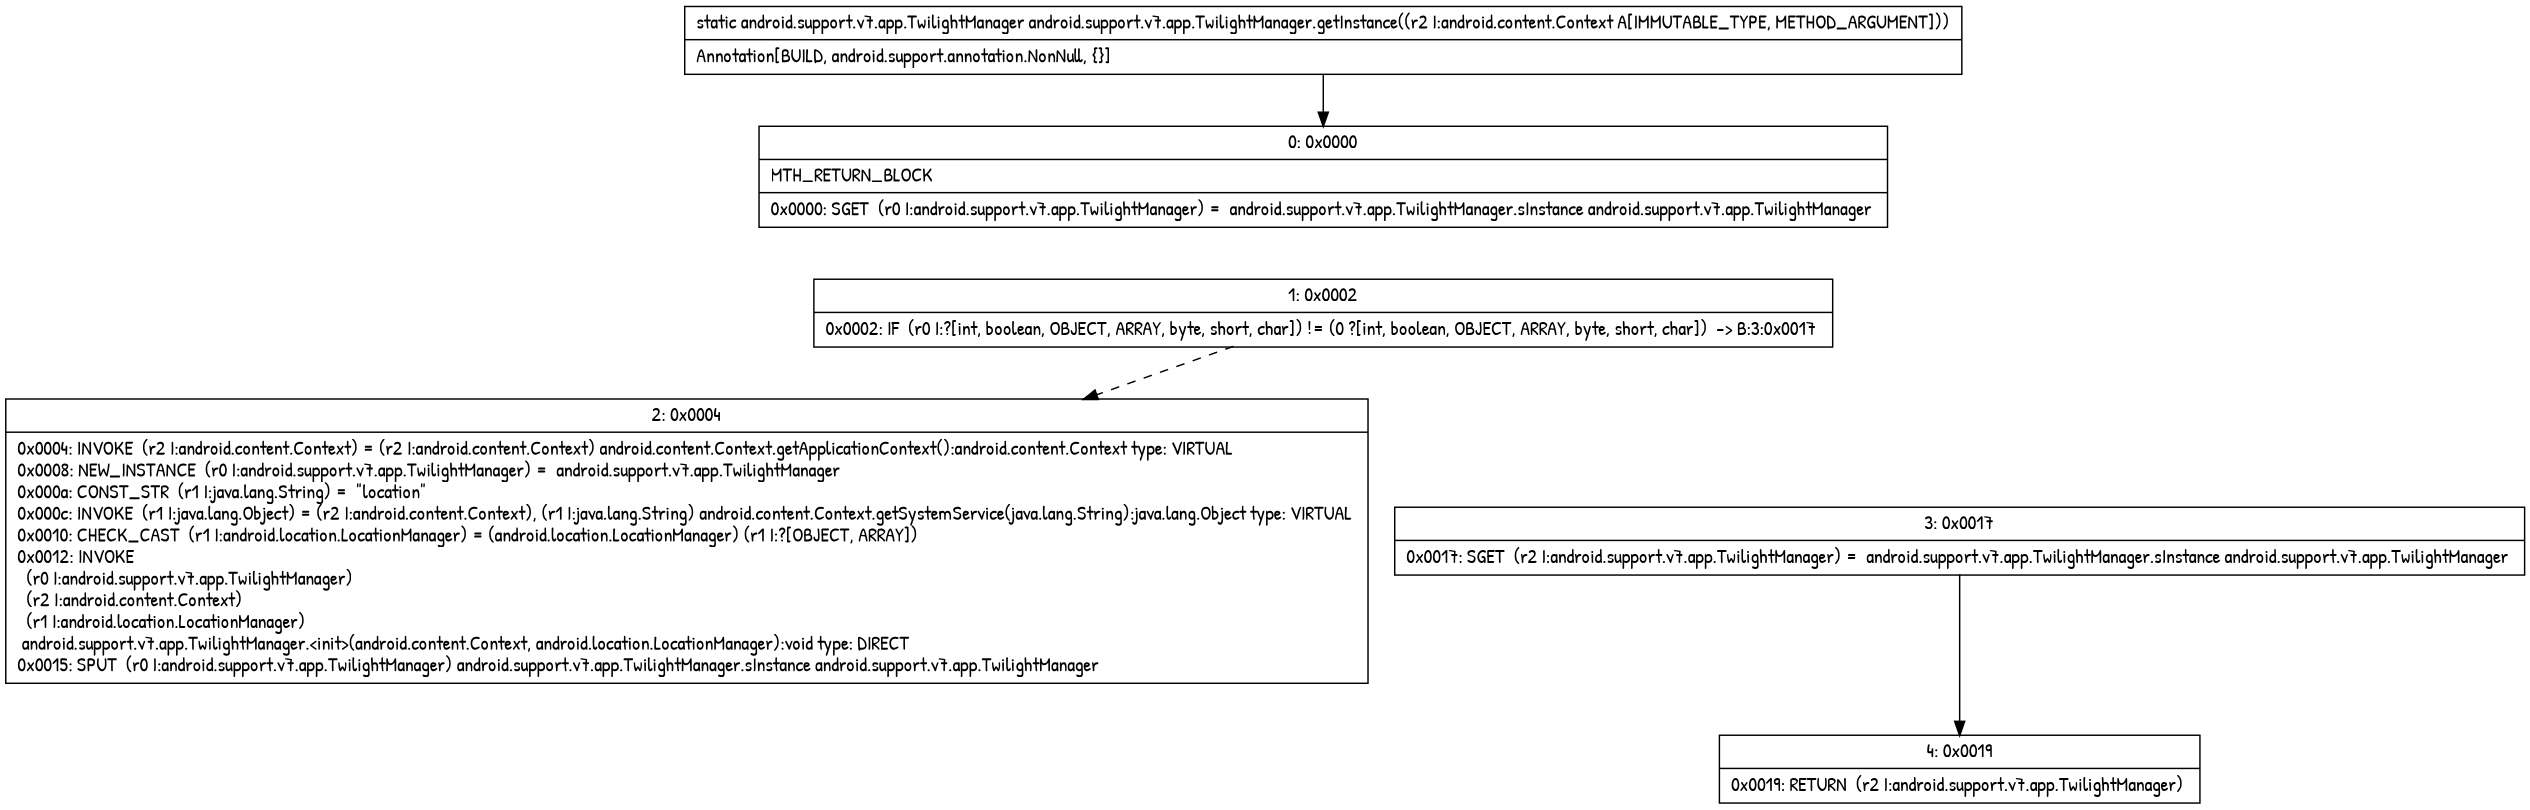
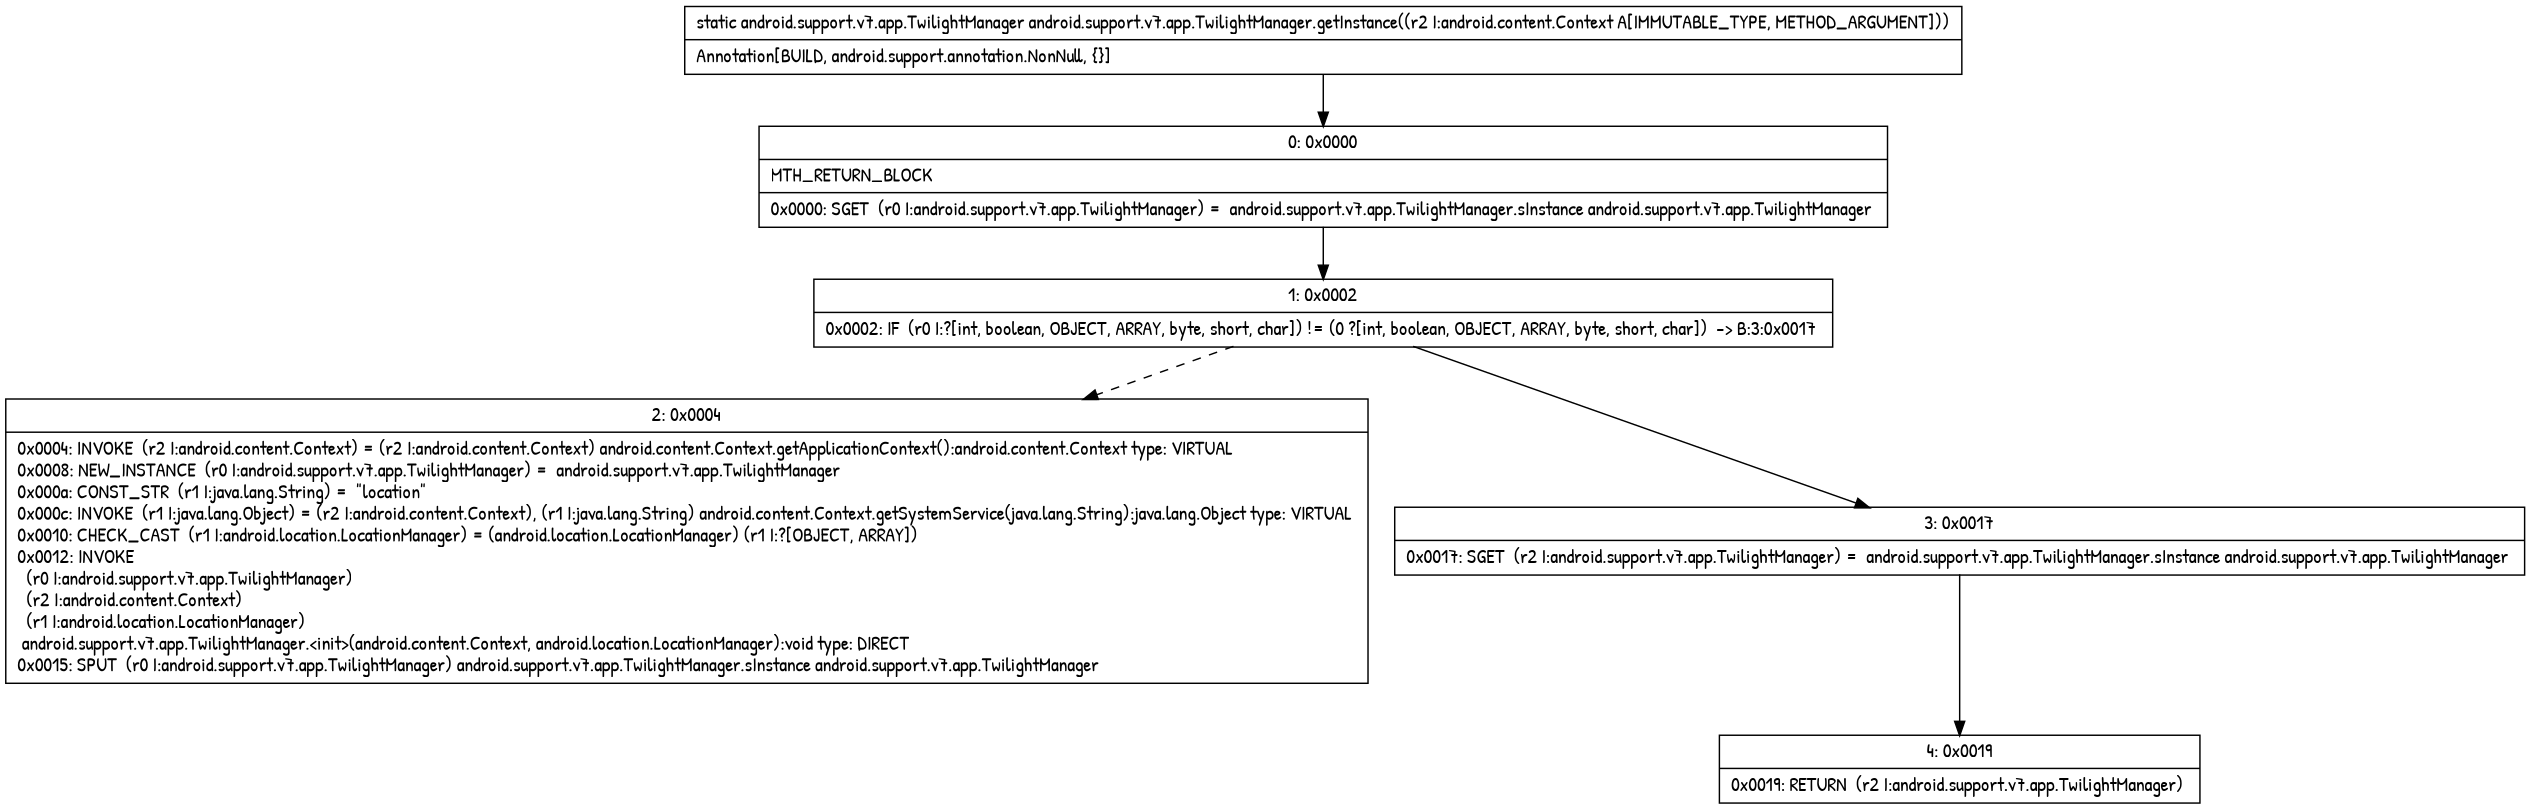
edge "0: 0x0000" -> "1: 0x0002": added
edge "1: 0x0002" -> "3: 0x0017": added
